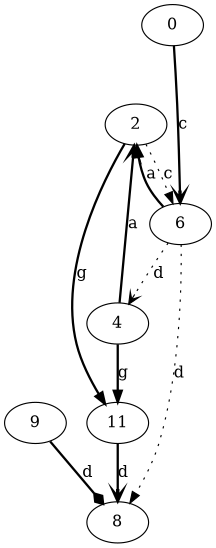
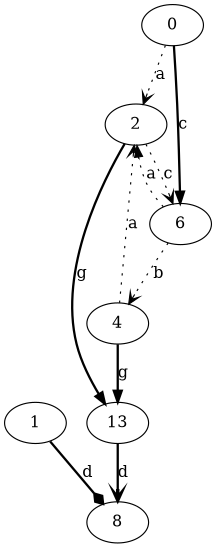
edge "0" -> "2": added, label "a"
edge "0" -> "6": arrowhead vee -> normal
edge "2" -> "6": arrowhead normal -> vee
edge "6" -> "2": style bold -> dotted
edge "4" -> "2": style bold -> dotted
edge "6" -> "4": label "d" -> "b"
edge "6" -> "8": removed, label "d"
node "9": label "9" -> "1"
node "11": label "11" -> "13"
